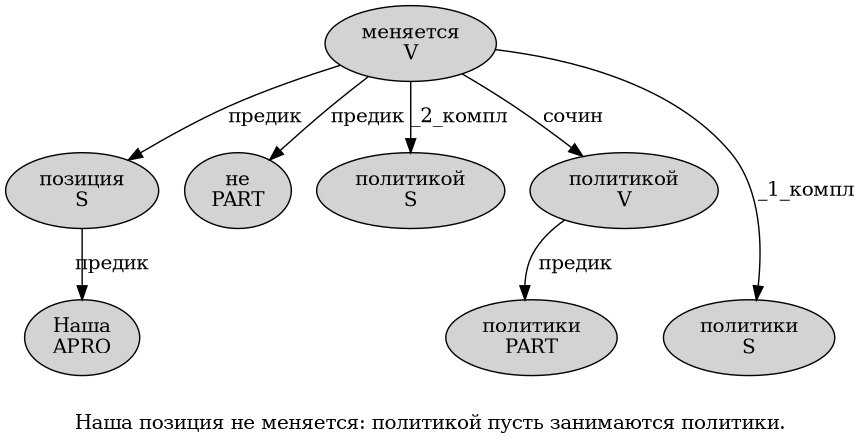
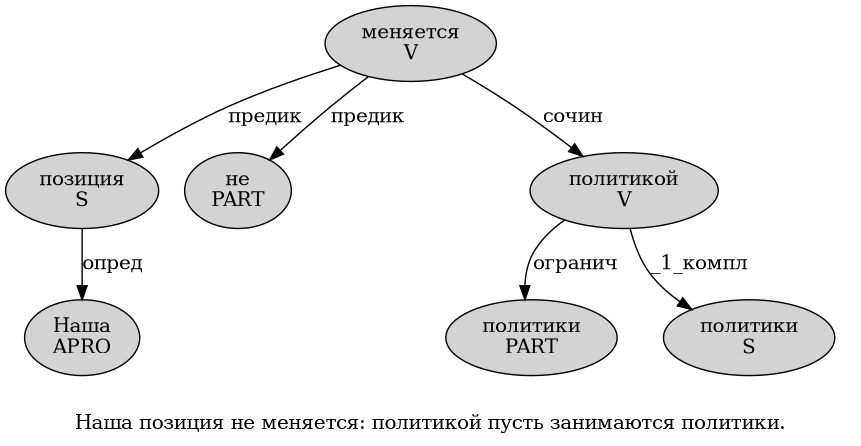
edge "меняется V" -> "политики S": now "политикой V" -> "политики S"
node "политикой S": removed
edge "позиция S" -> "Наша APRO": label "предик" -> "опред"
edge "политикой V" -> "политики PART": label "предик" -> "огранич"
